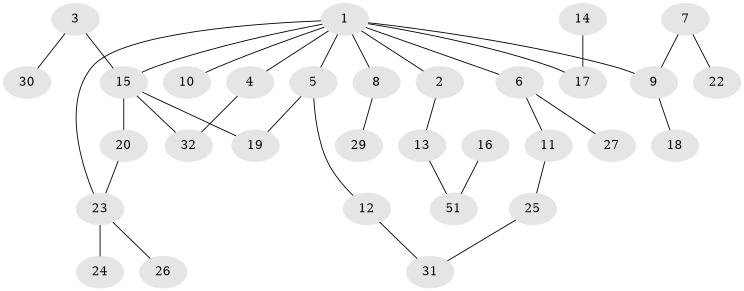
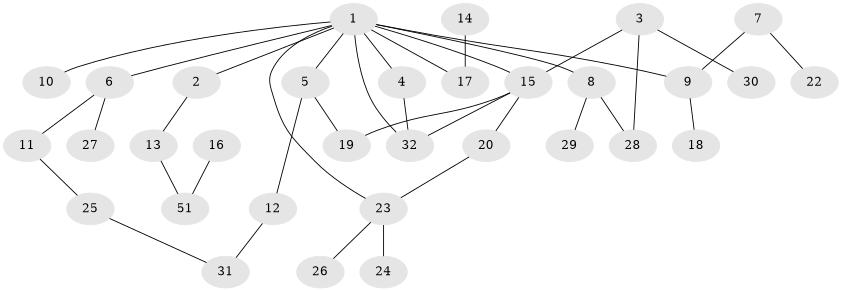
edge "1" -- "32": added
node "28": added
